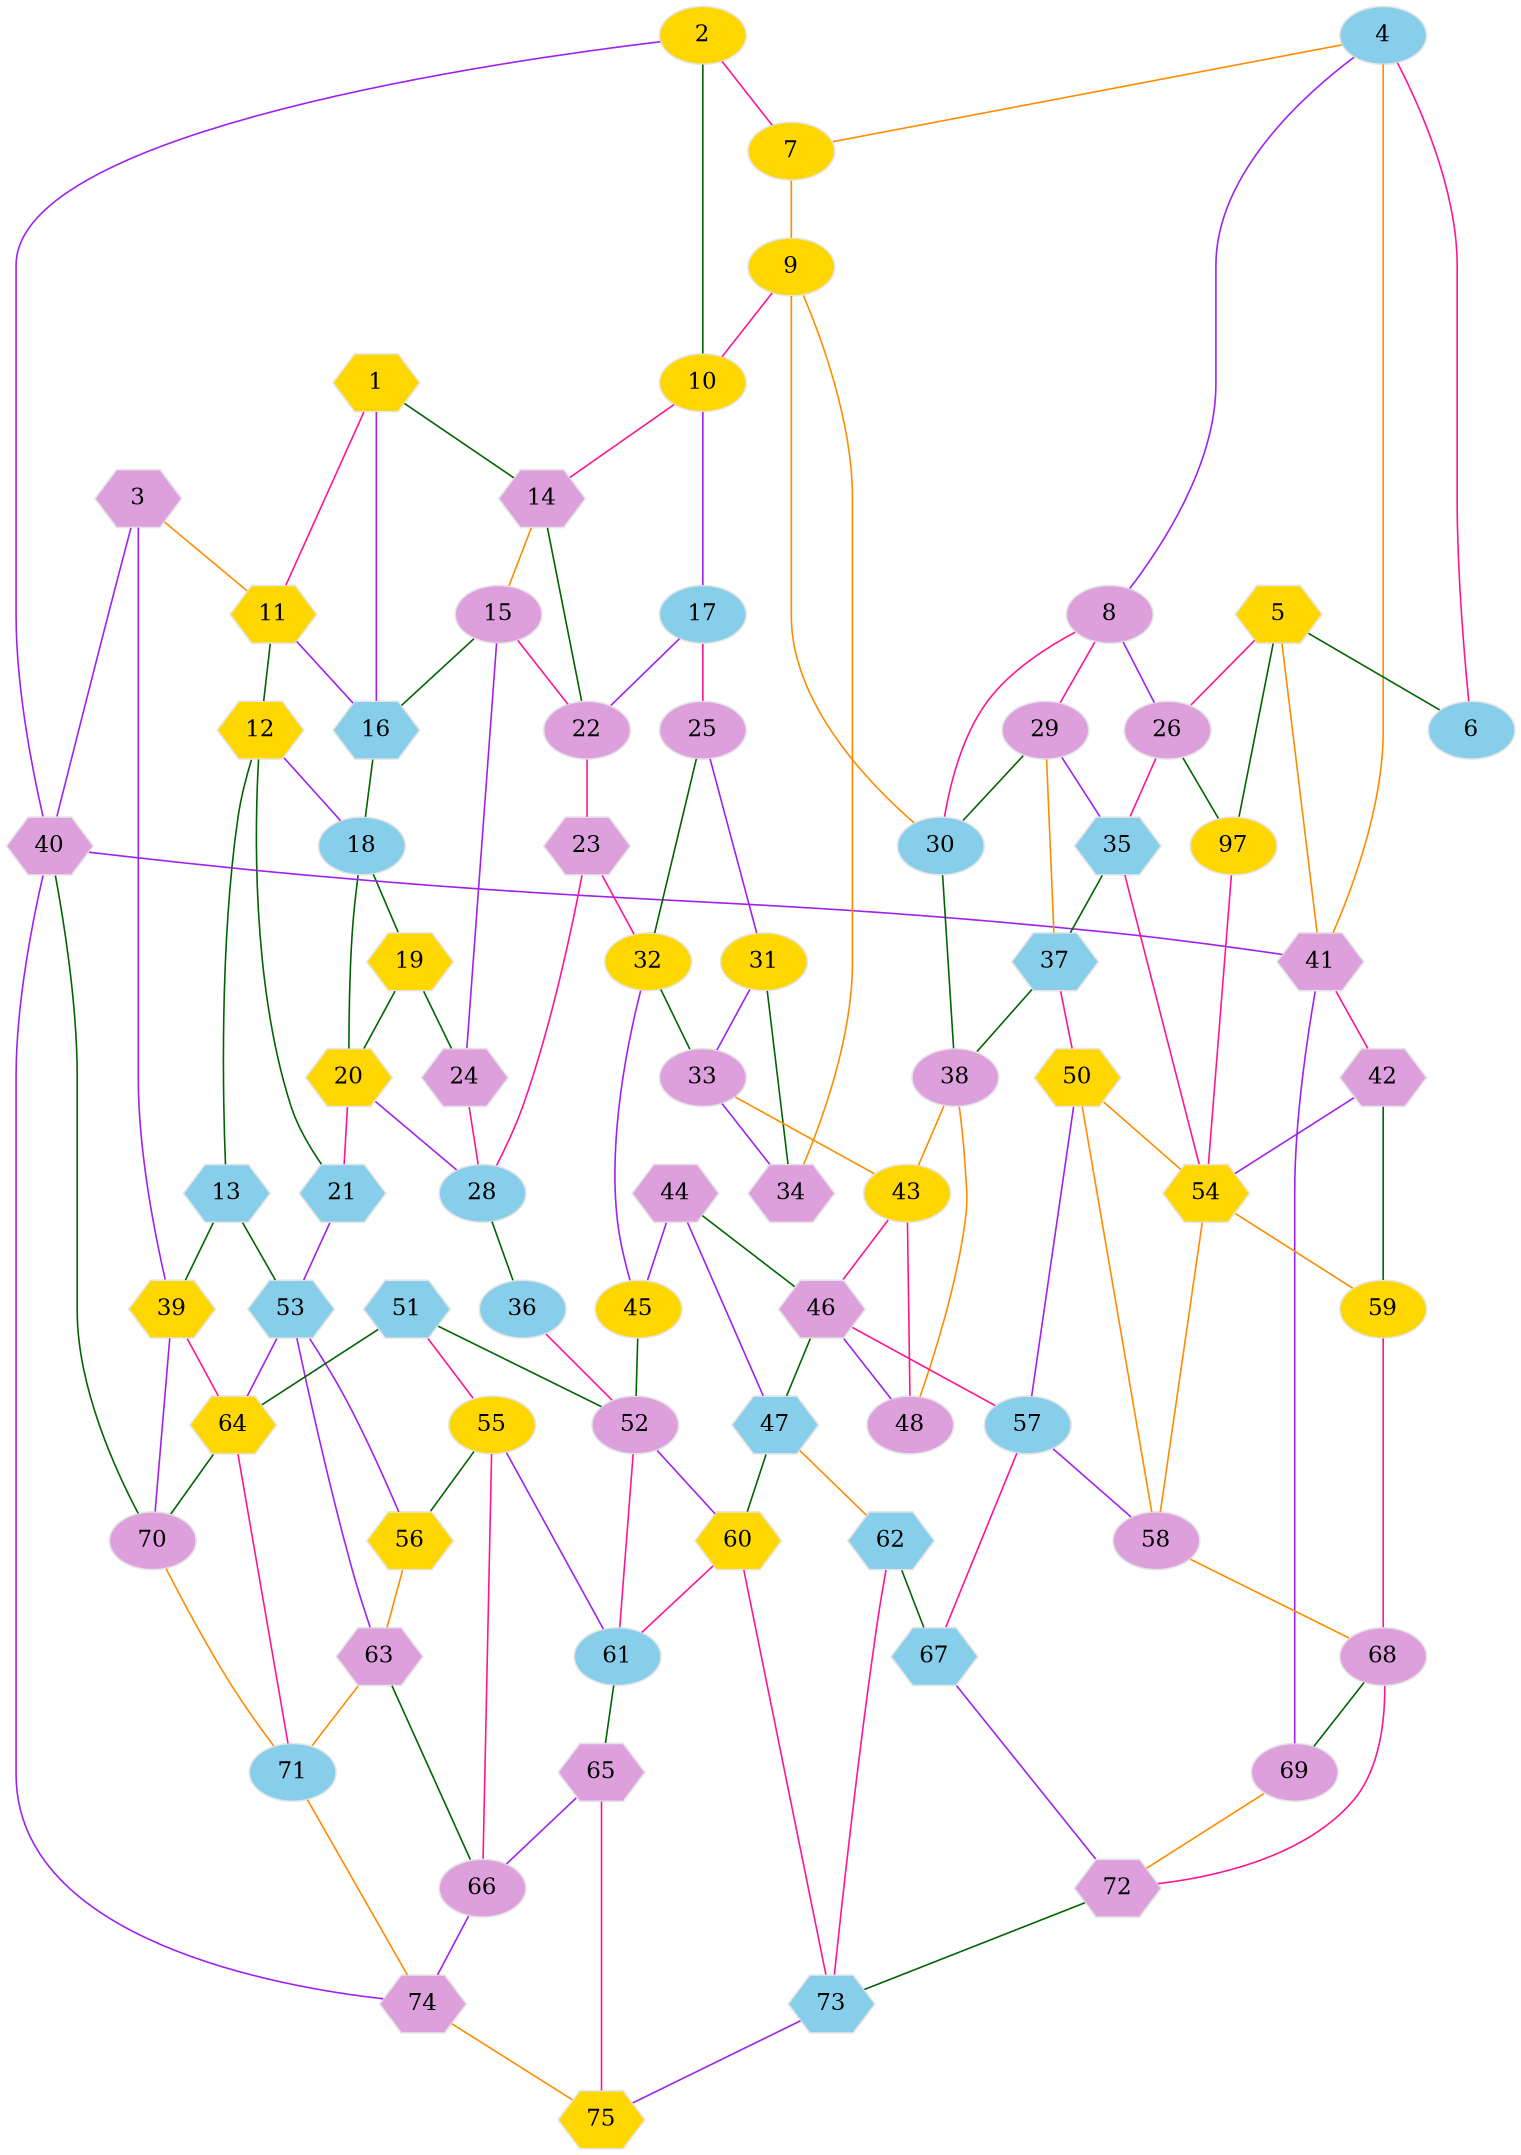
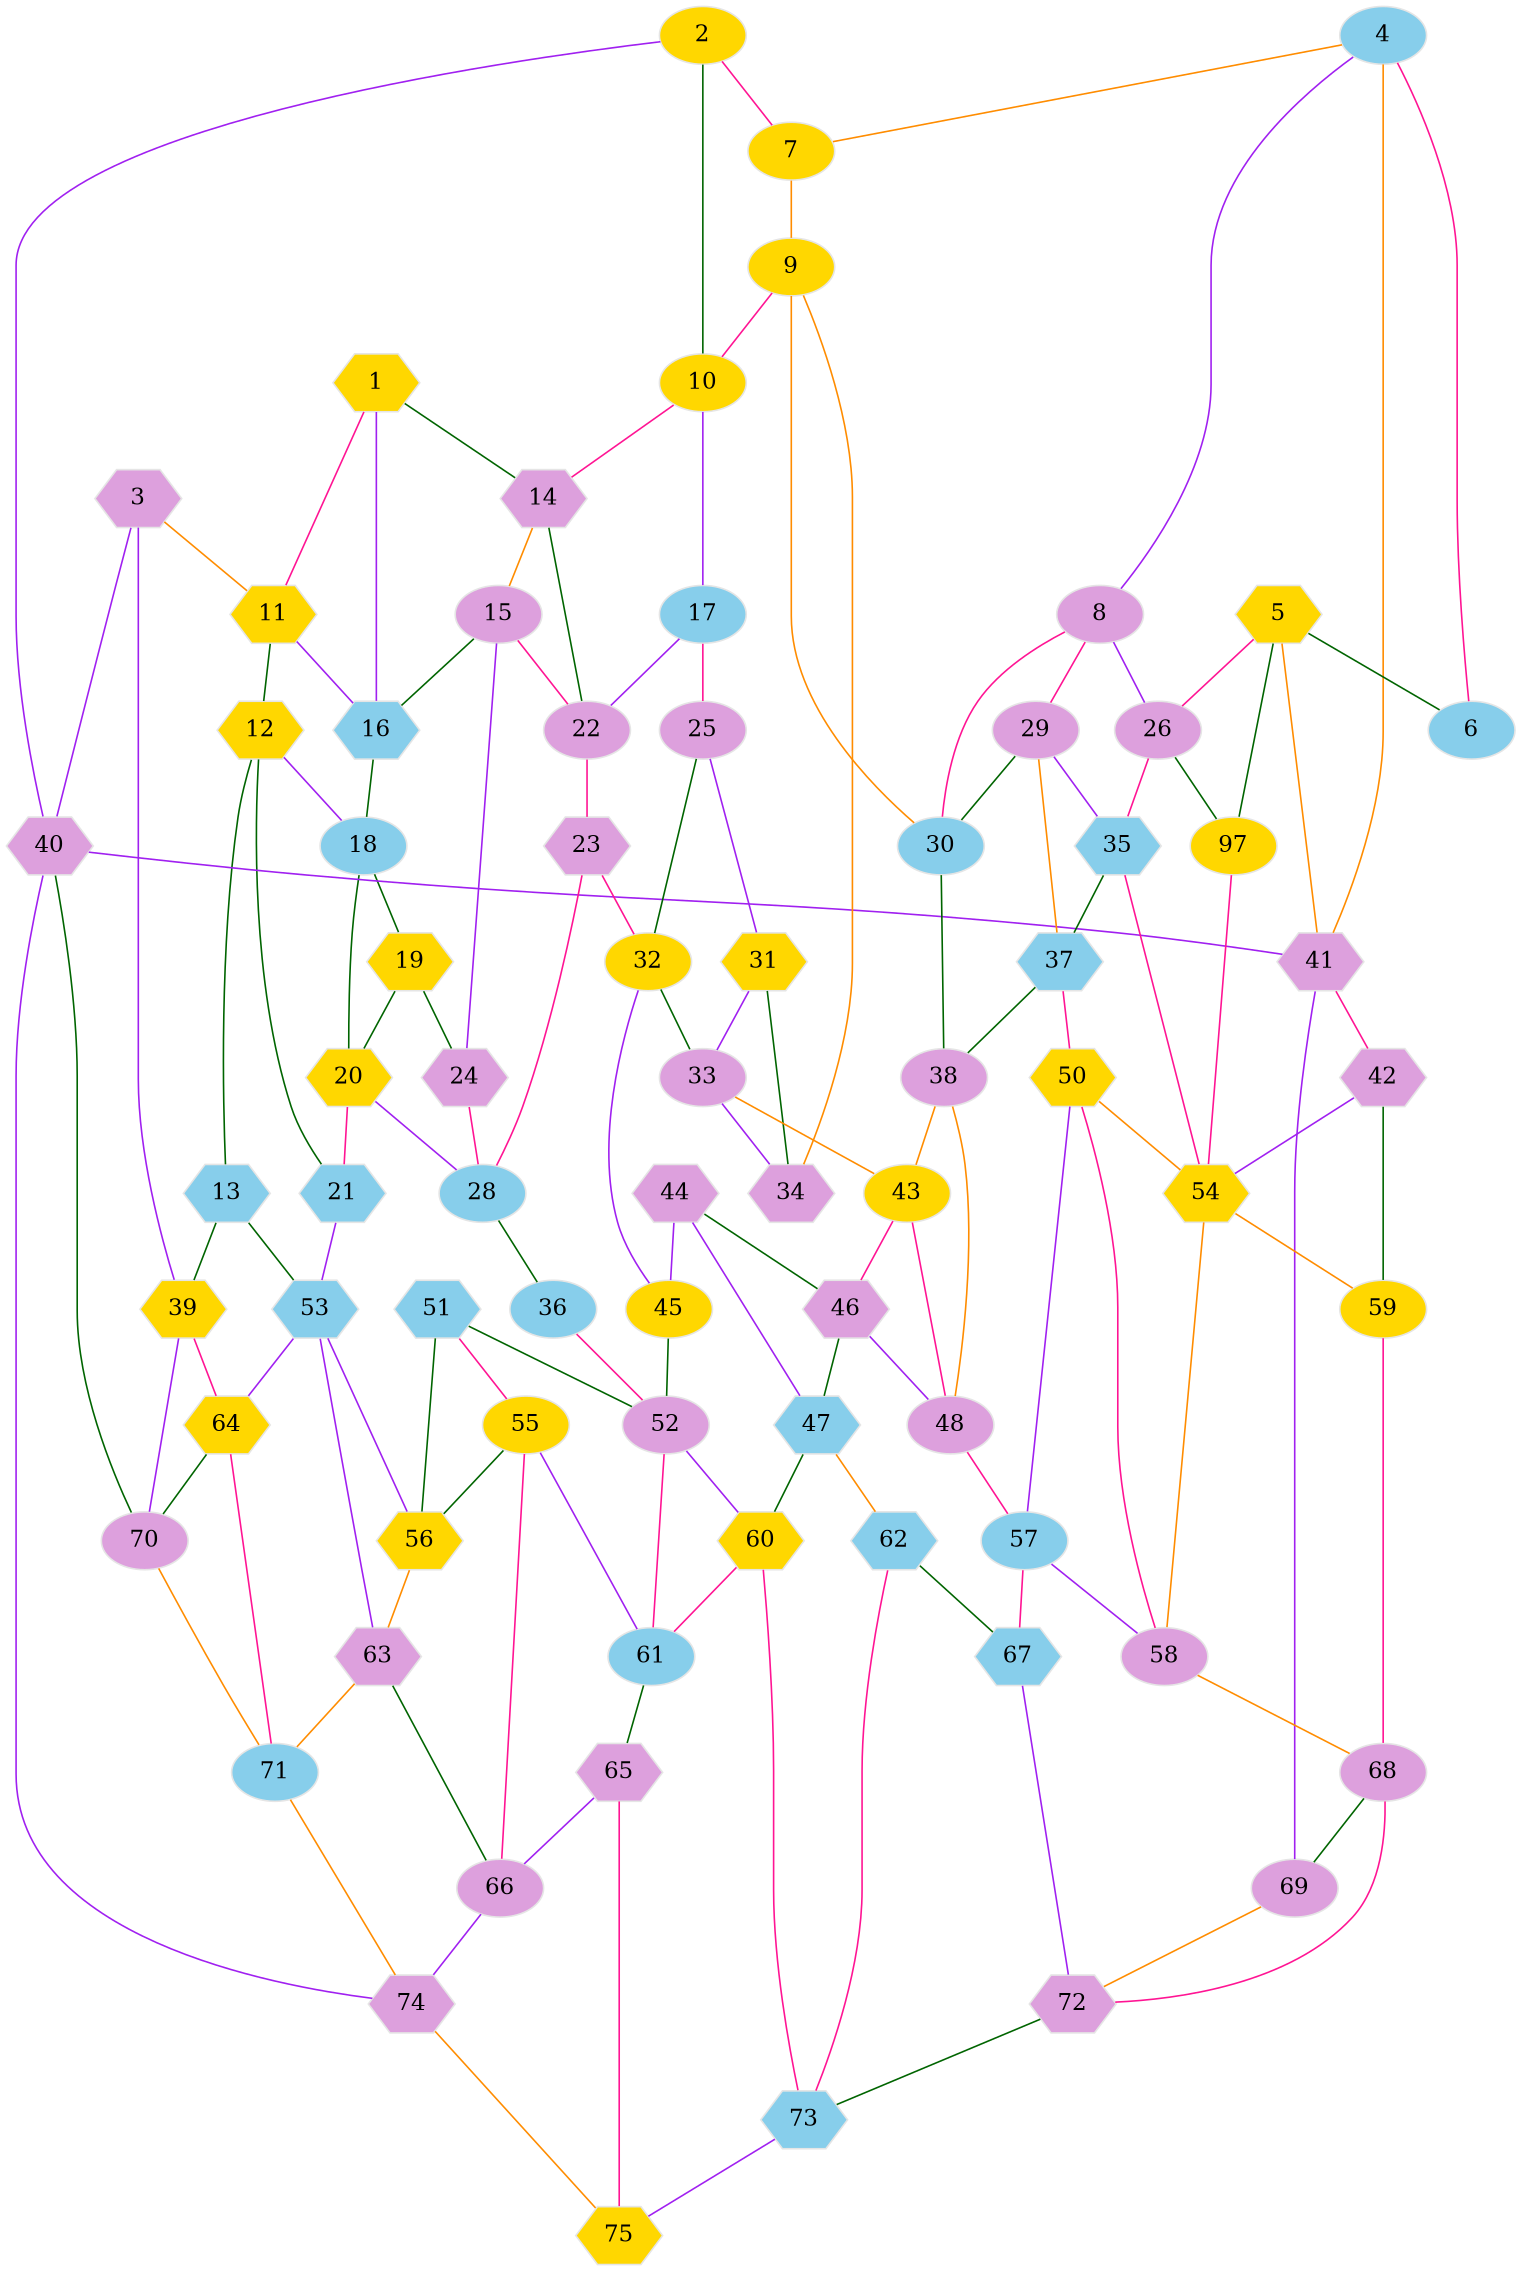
node "31": shape ellipse -> hexagon
edge "50" -- "58": color darkorange -> deeppink
edge "46" -- "57": now "48" -- "57"
edge "51" -- "64": now "51" -- "56"
